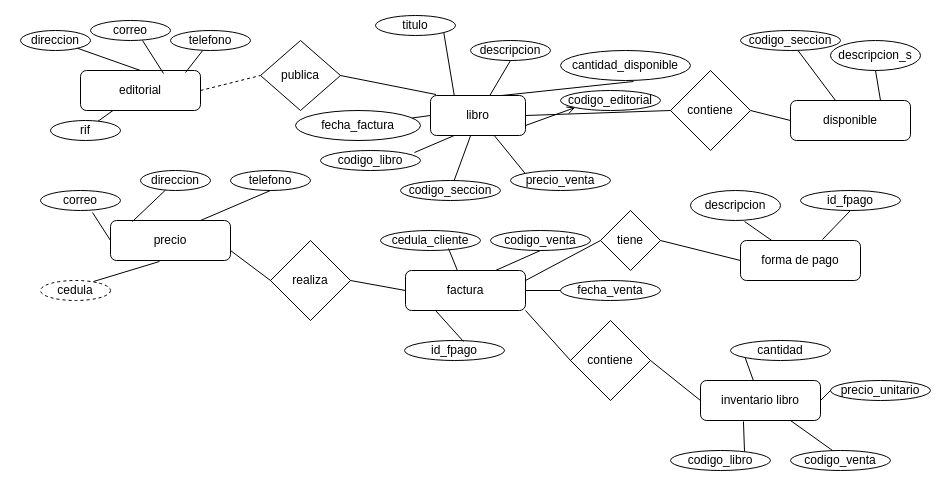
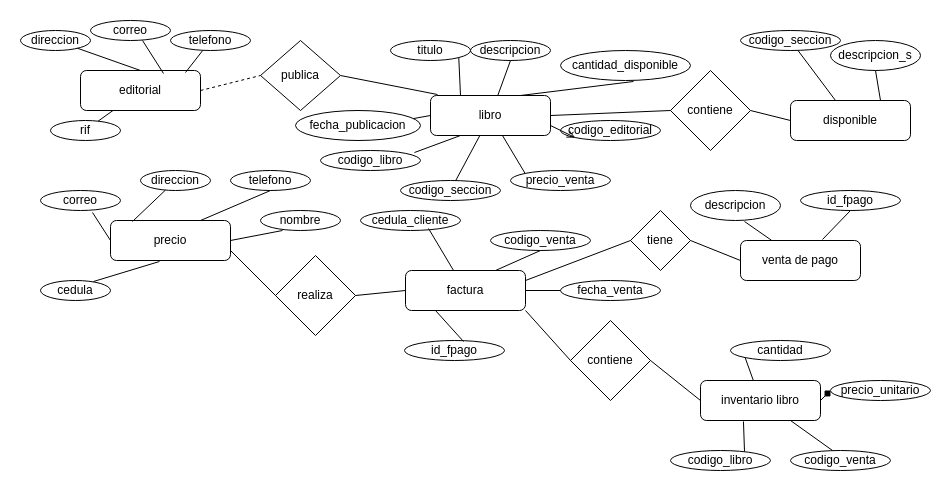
node "titulo": moved (416, 26) -> (431, 51)
node "codigo_editorial": moved (611, 101) -> (611, 131)
node "libro": size 95x40 -> 120x40
node "fecha_factura": label "fecha_factura" -> "fecha_publicacion"
node "nombre": added
edge "nombre" -- "precio": added
node "cedula_cliente": moved (431, 241) -> (411, 221)
node "tiene": moved (631, 241) -> (661, 241)
node "forma de pago": label "forma de pago" -> "venta de pago"
node "realiza": moved (311, 281) -> (316, 296)
node "cedula": style dashed -> solid
edge "precio_unitario" -- "inventario libro": arrowhead none -> diamond
